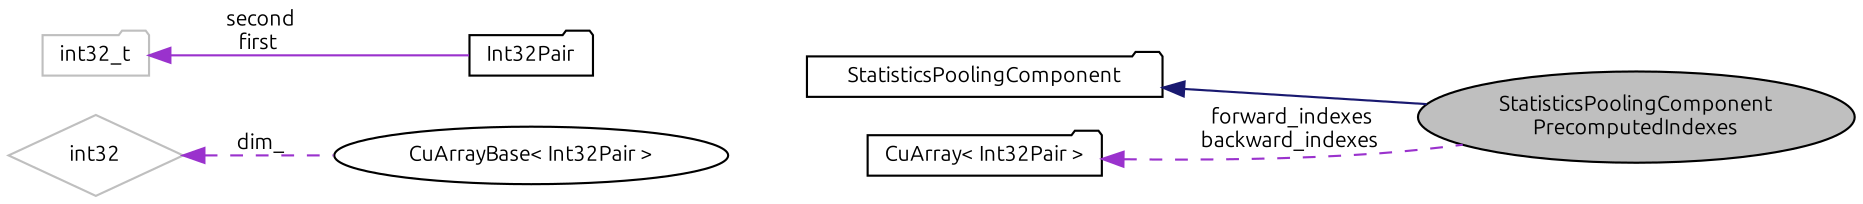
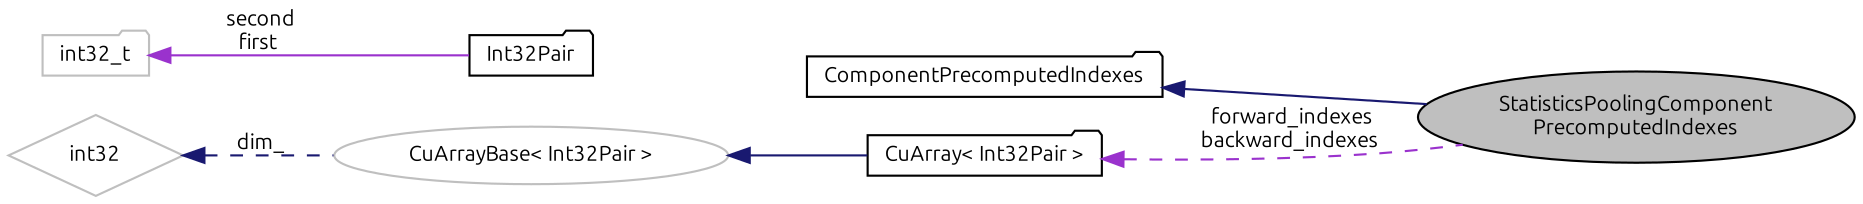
node "StatisticsPoolingComponent": label "StatisticsPoolingComponent" -> "ComponentPrecomputedIndexes"
edge "CuArrayBase< Int32Pair >" -> "int32": color darkorchid3 -> midnightblue
node "CuArrayBase< Int32Pair >": color black -> grey75
edge "CuArray< Int32Pair >" -> "CuArrayBase< Int32Pair >": added
